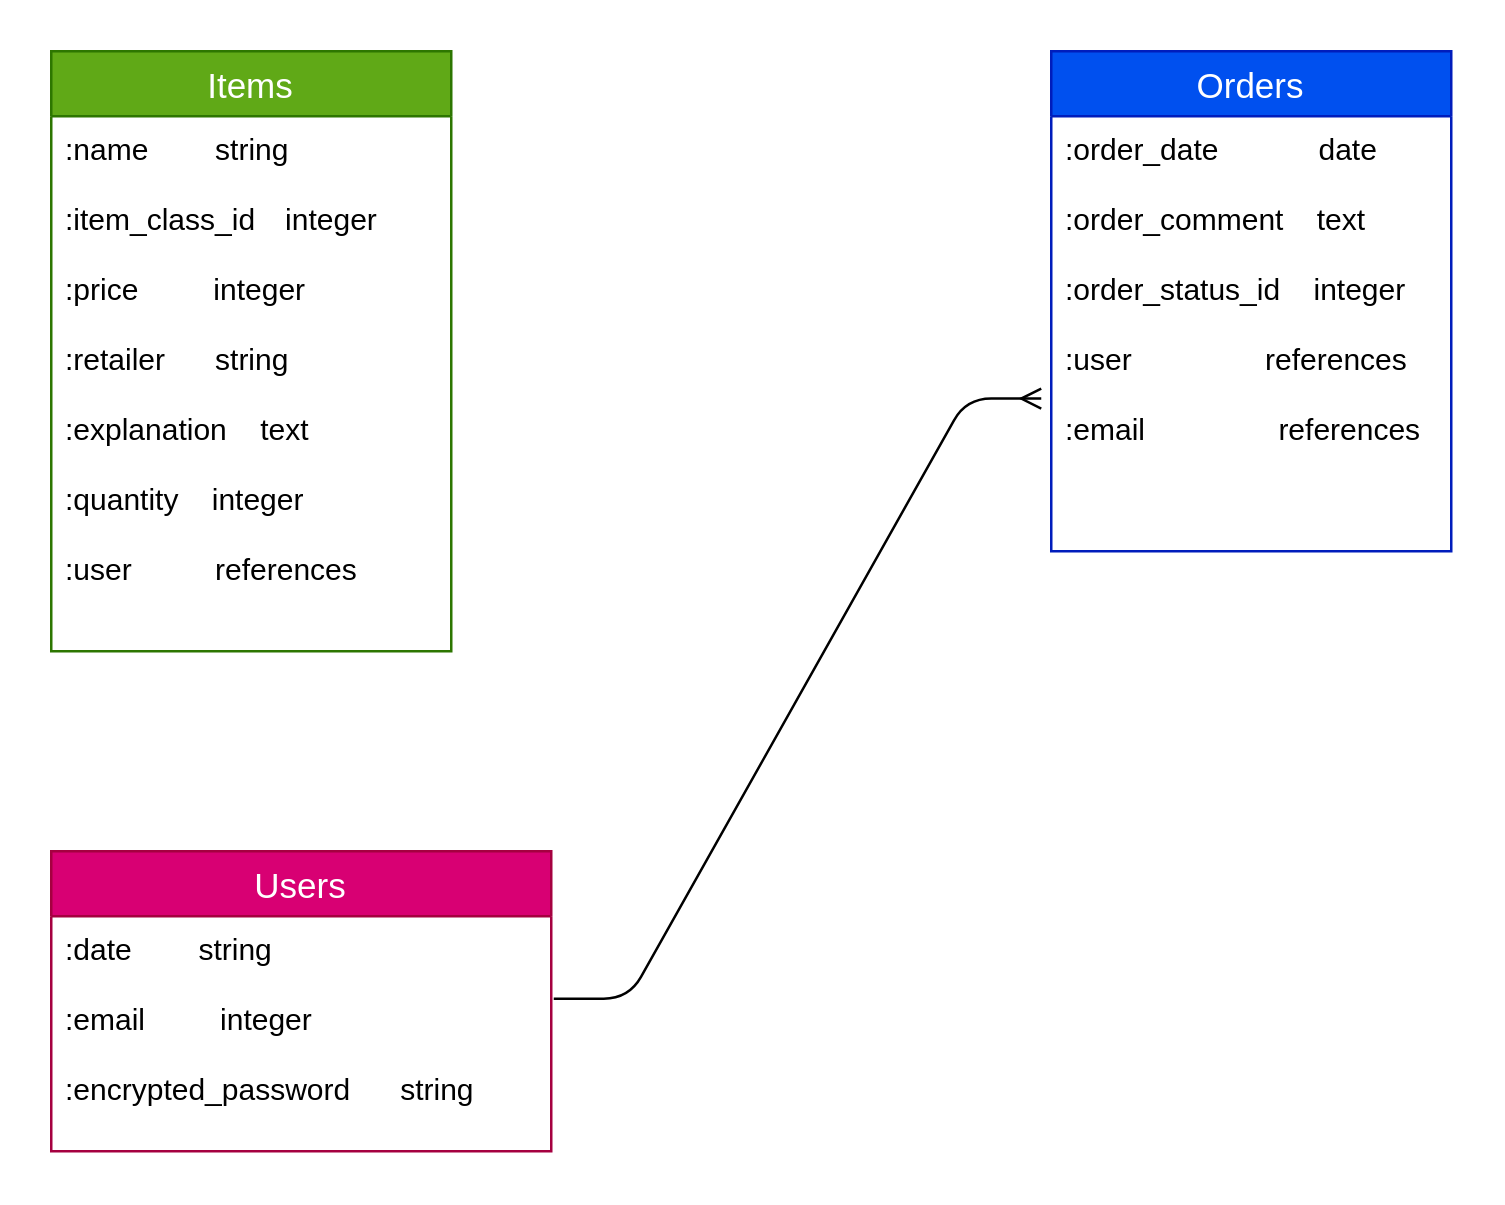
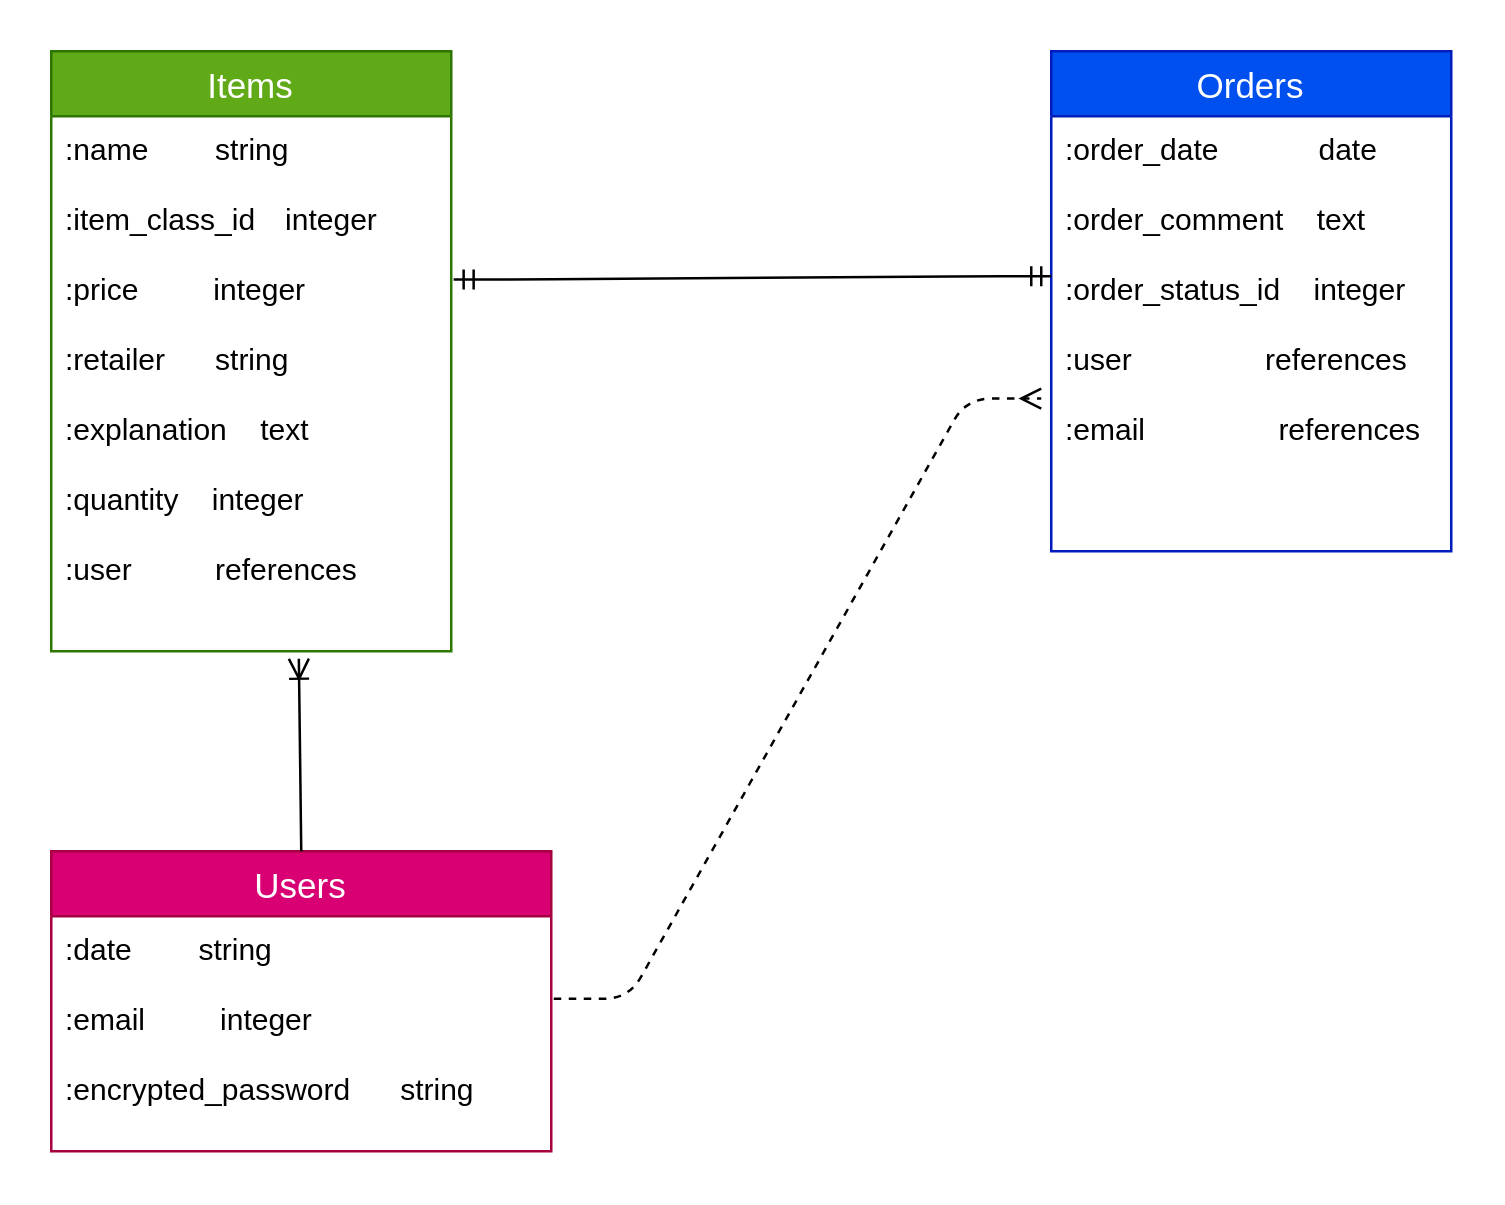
edge ":order_date date :order_comment text :order_status_id integer :user references :email references" -- ":name string :item_class_id integer :price integer :retailer string :explanation text :quantity integer :user references": added
edge ":date string :email integer :encrypted_password string" -> ":order_date date :order_comment text :order_status_id integer :user references :email references": style solid -> dashed
edge "Users" -> ":name string :item_class_id integer :price integer :retailer string :explanation text :quantity integer :user references": added
